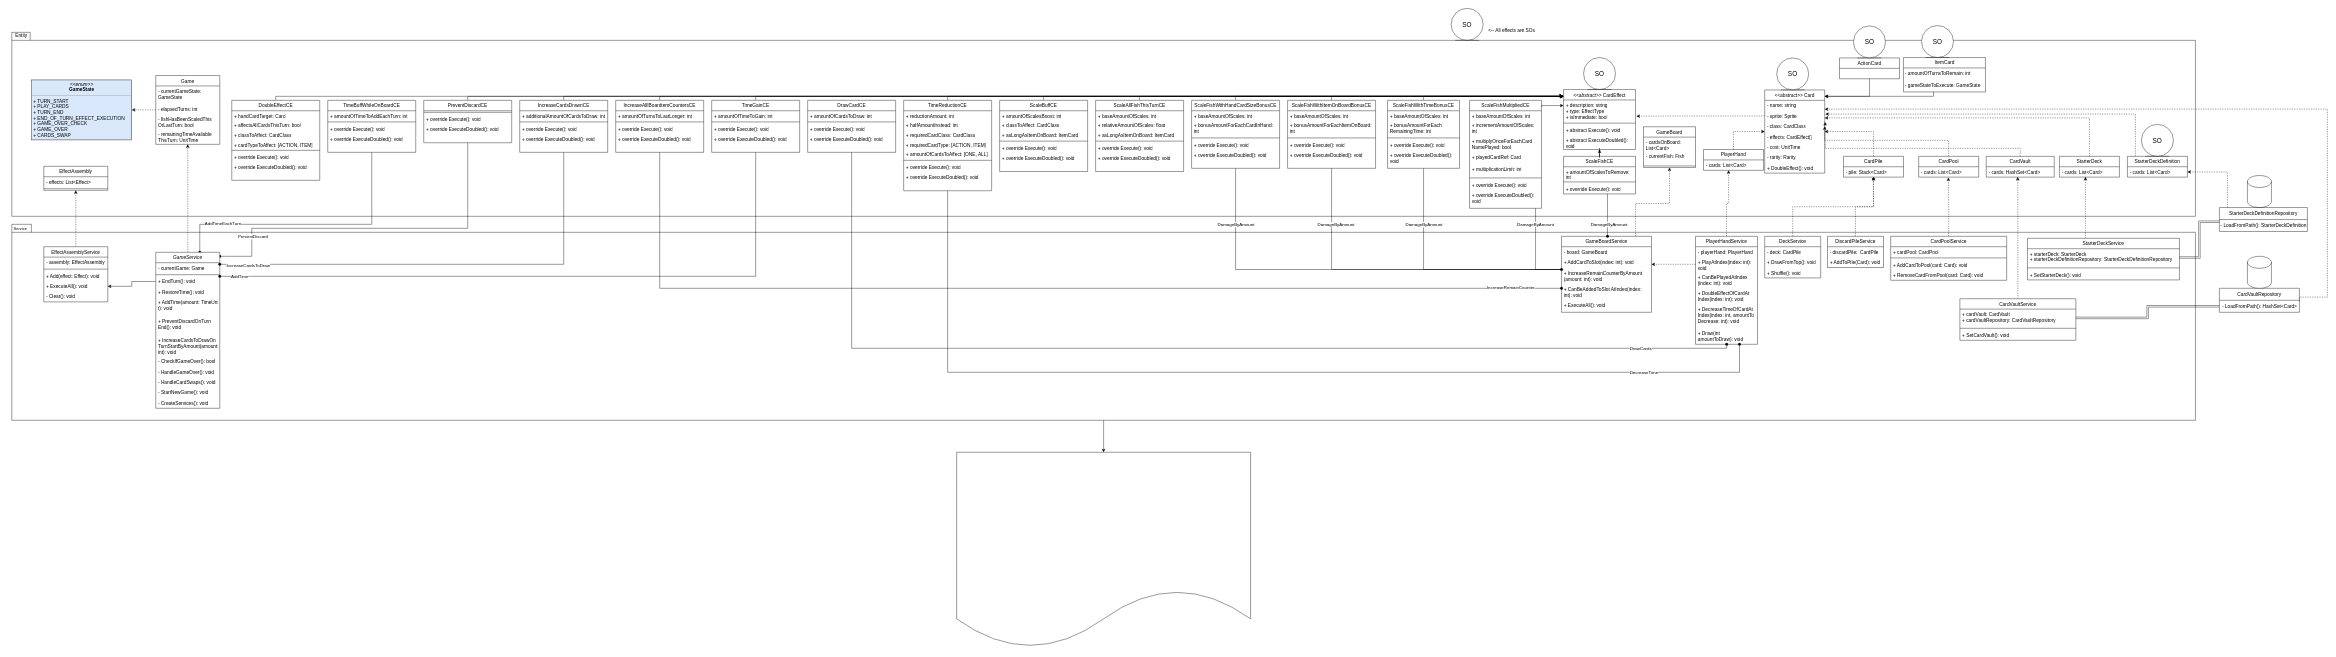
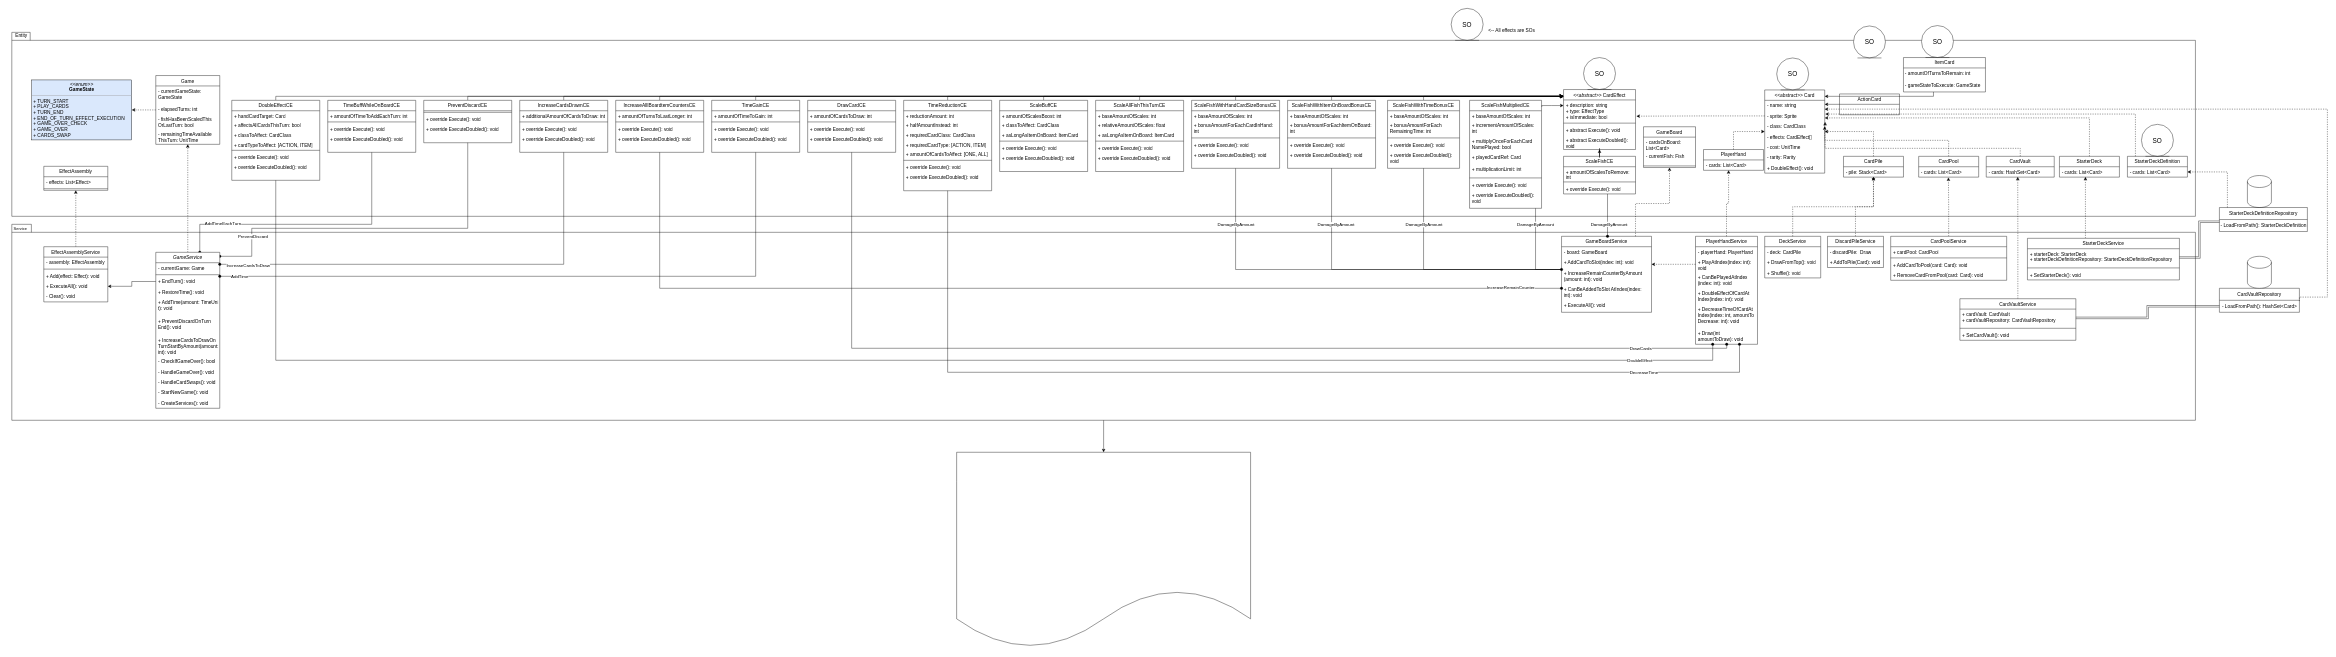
node "ActionCard": moved (1870, 68) -> (1870, 104)
node "- discardPile: CardPile": label "- discardPile: CardPile" -> "- discardPile: Draw"
edge "DoubleEffectCE" -> "PlayerHandService": added, label "DoubleEffect"
